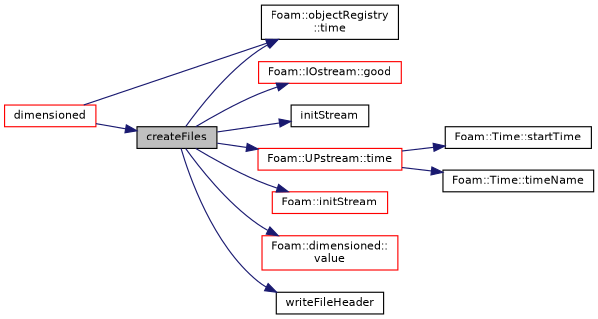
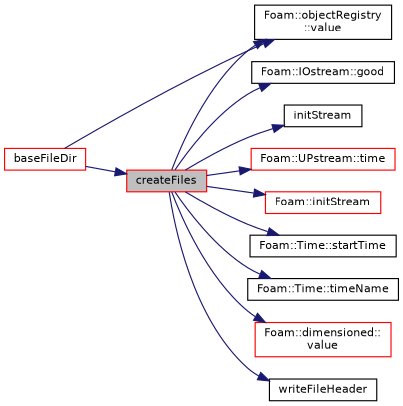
node "Foam::objectRegistry ::time": label "Foam::objectRegistry ::time" -> "Foam::objectRegistry ::value"
node "Foam::IOstream::good": color red -> black
node "dimensioned": label "dimensioned" -> "baseFileDir"
node "createFiles": color black -> red
edge "Foam::UPstream::time" -> "Foam::Time::startTime": now "createFiles" -> "Foam::Time::startTime"
edge "Foam::UPstream::time" -> "Foam::Time::timeName": now "createFiles" -> "Foam::Time::timeName"
